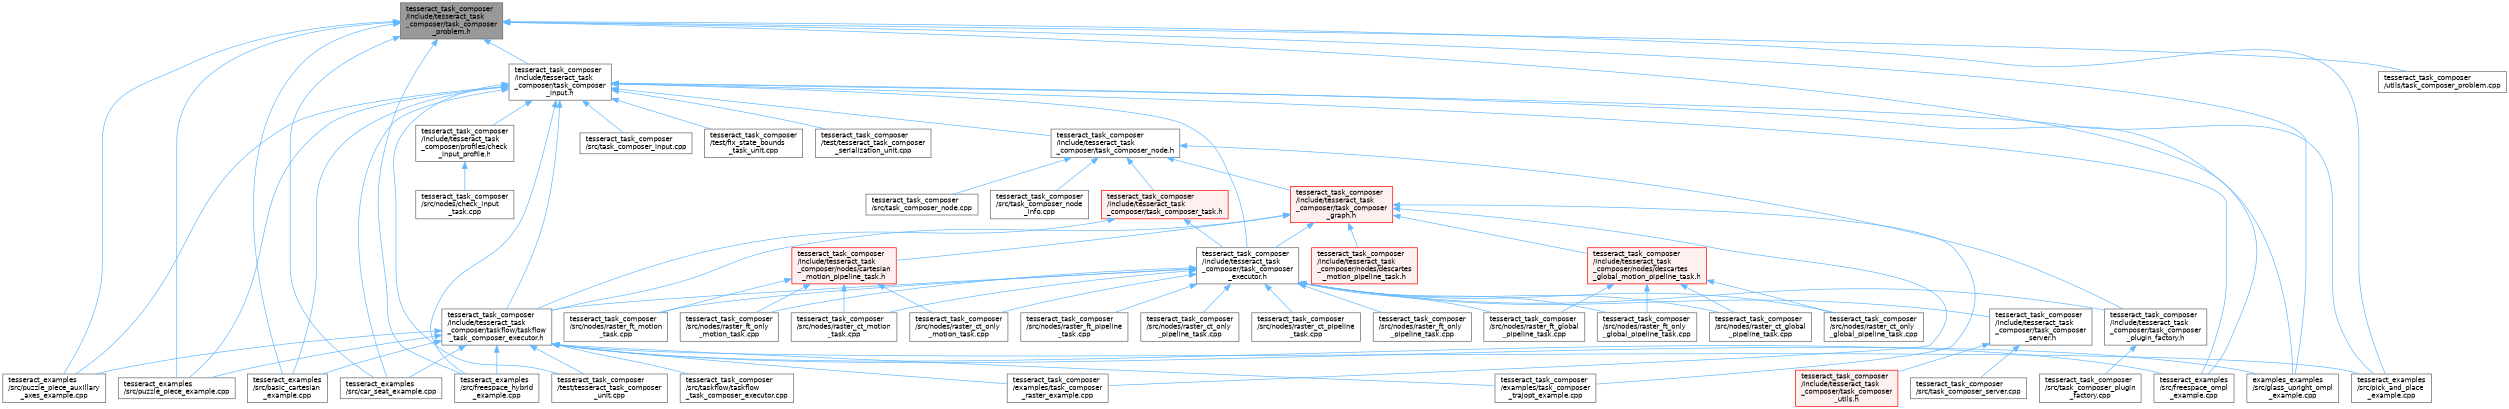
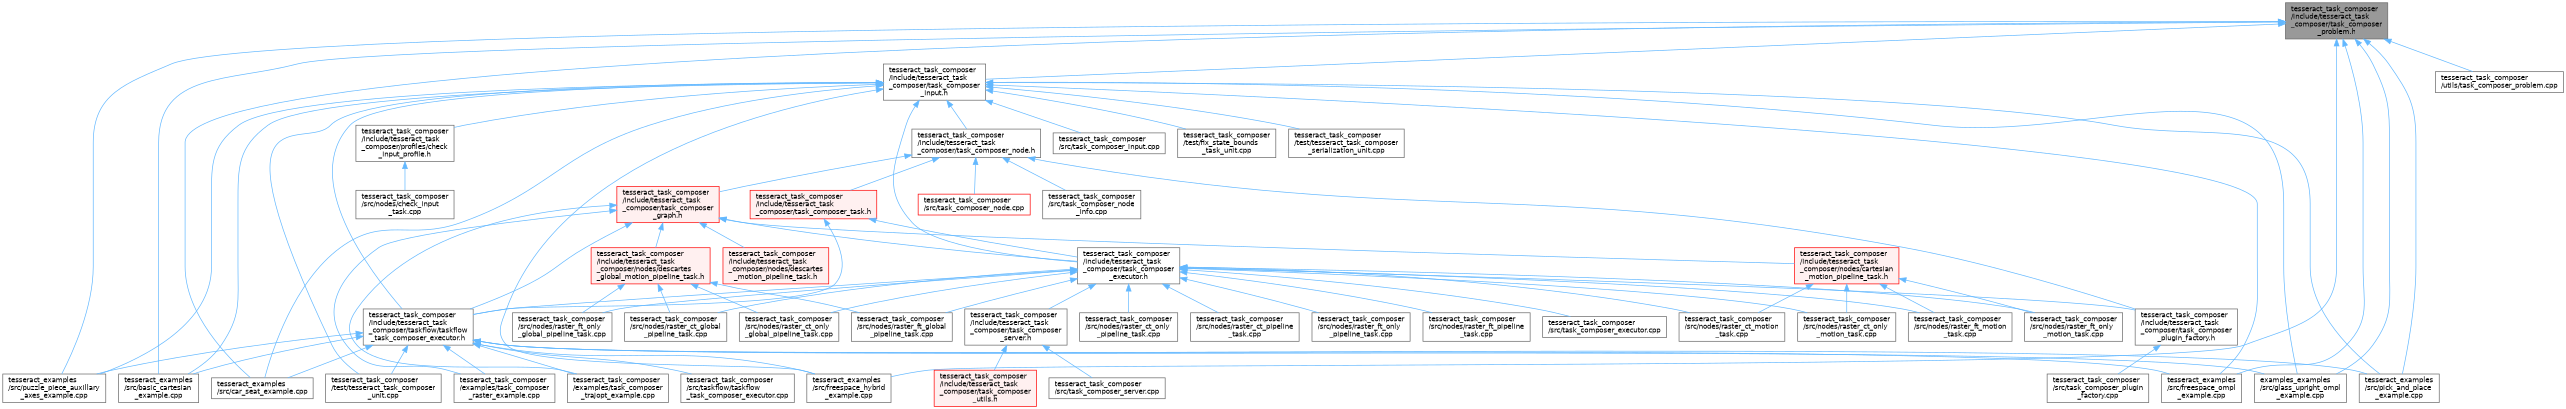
node "tesseract_task_composer /src/task_composer_node.cpp": color grey40 -> red
node "tesseract_task_composer /src/task_composer_executor.cpp": added
node "tesseract_examples /src/puzzle_piece_example.cpp": removed
